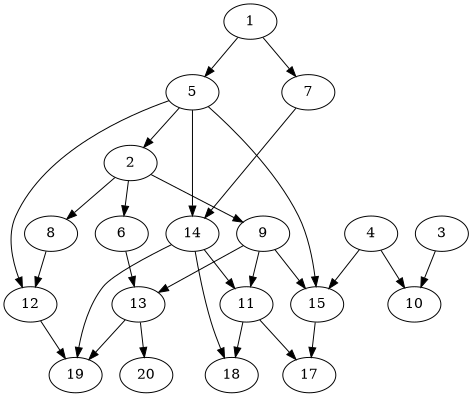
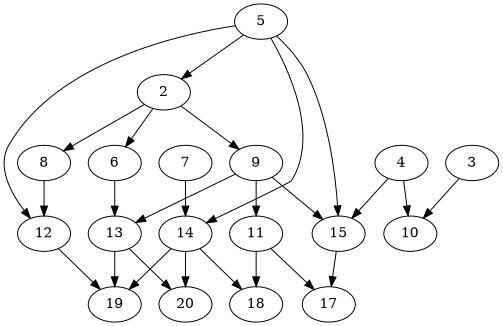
node "1": removed
edge "14" -> "11": now "14" -> "20"
